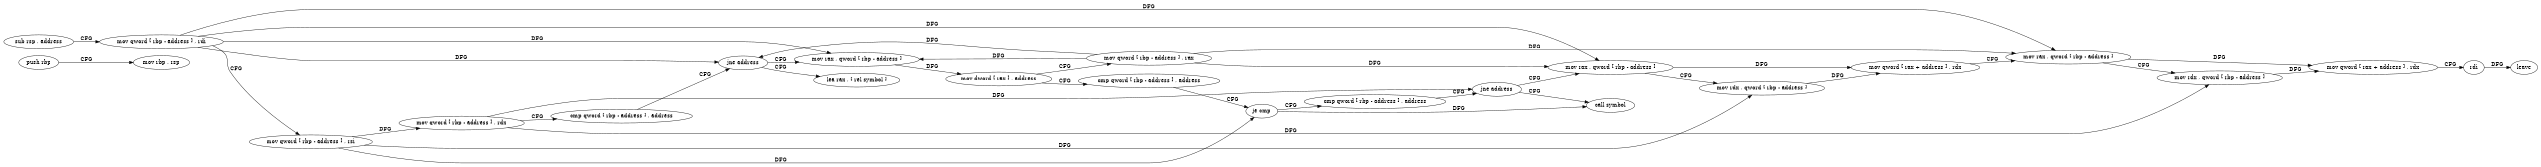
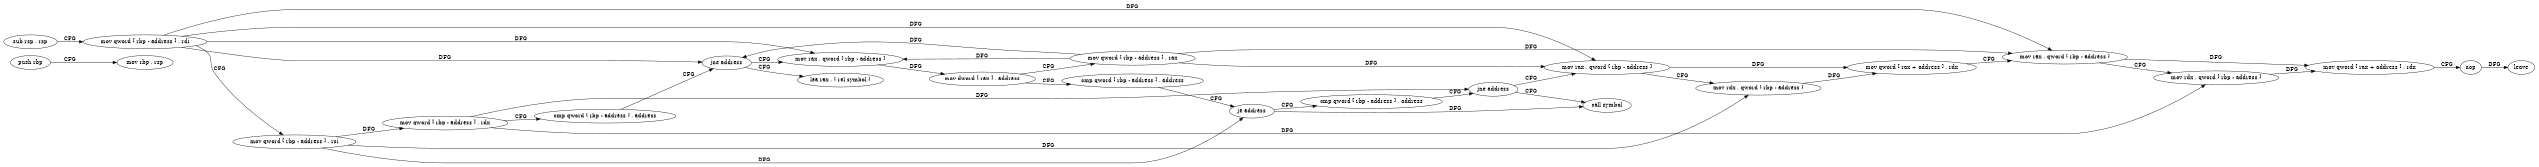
node "sub rsp , address": label "sub rsp , address" -> "sub rsp , rsp"
node "rdi": label "rdi" -> "nop"
node "je cmp": label "je cmp" -> "je address"
